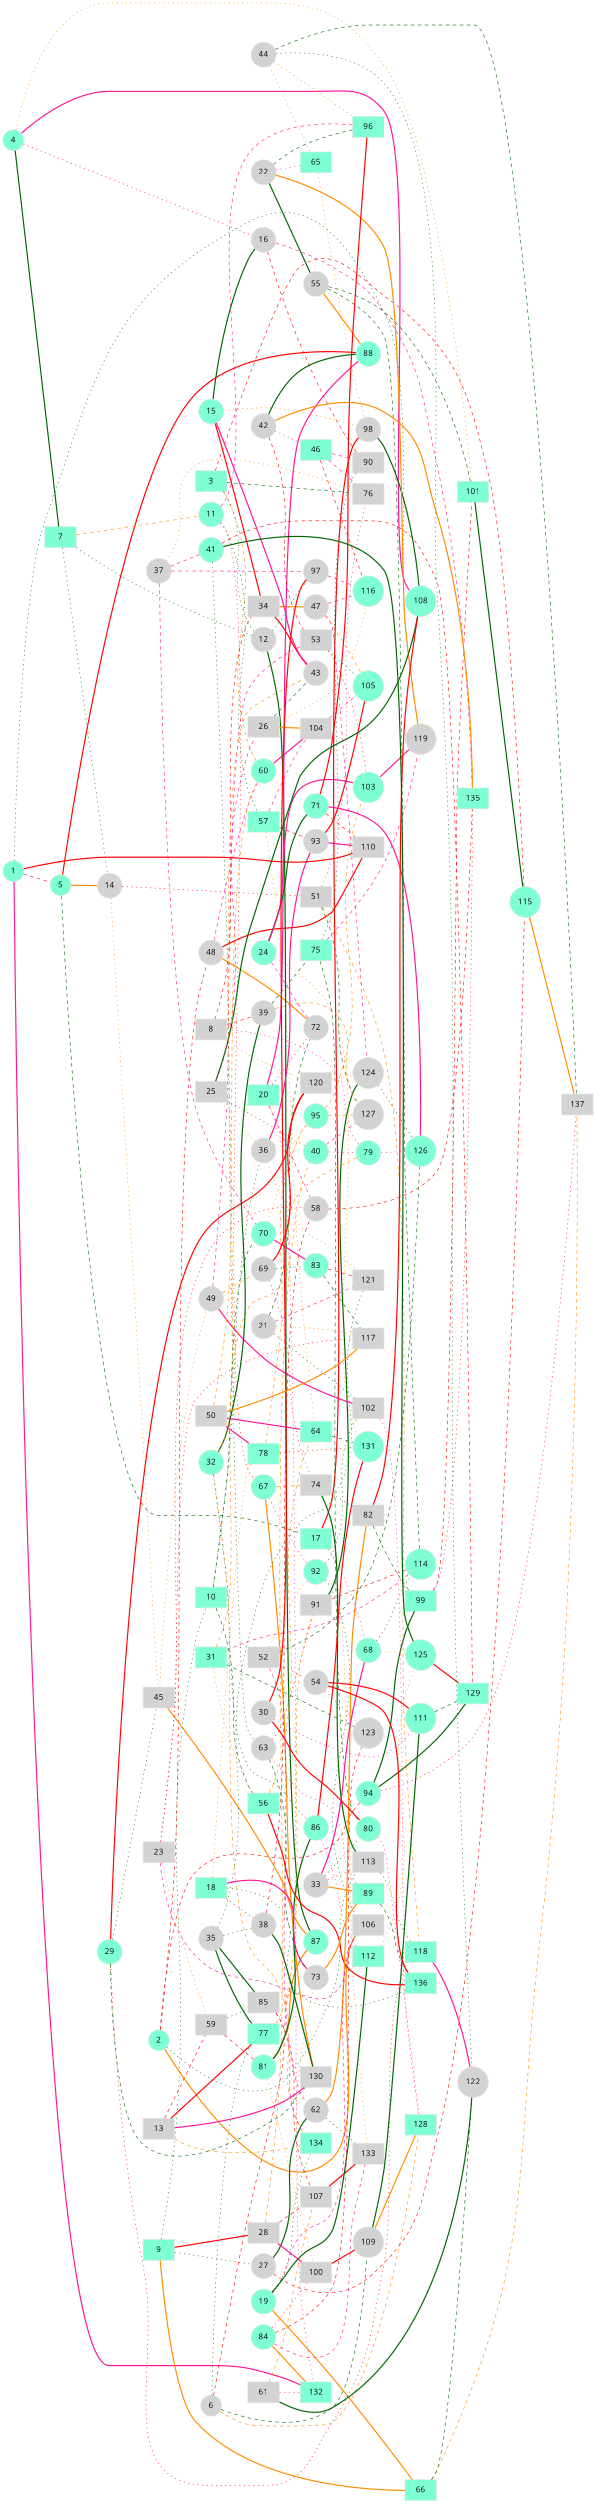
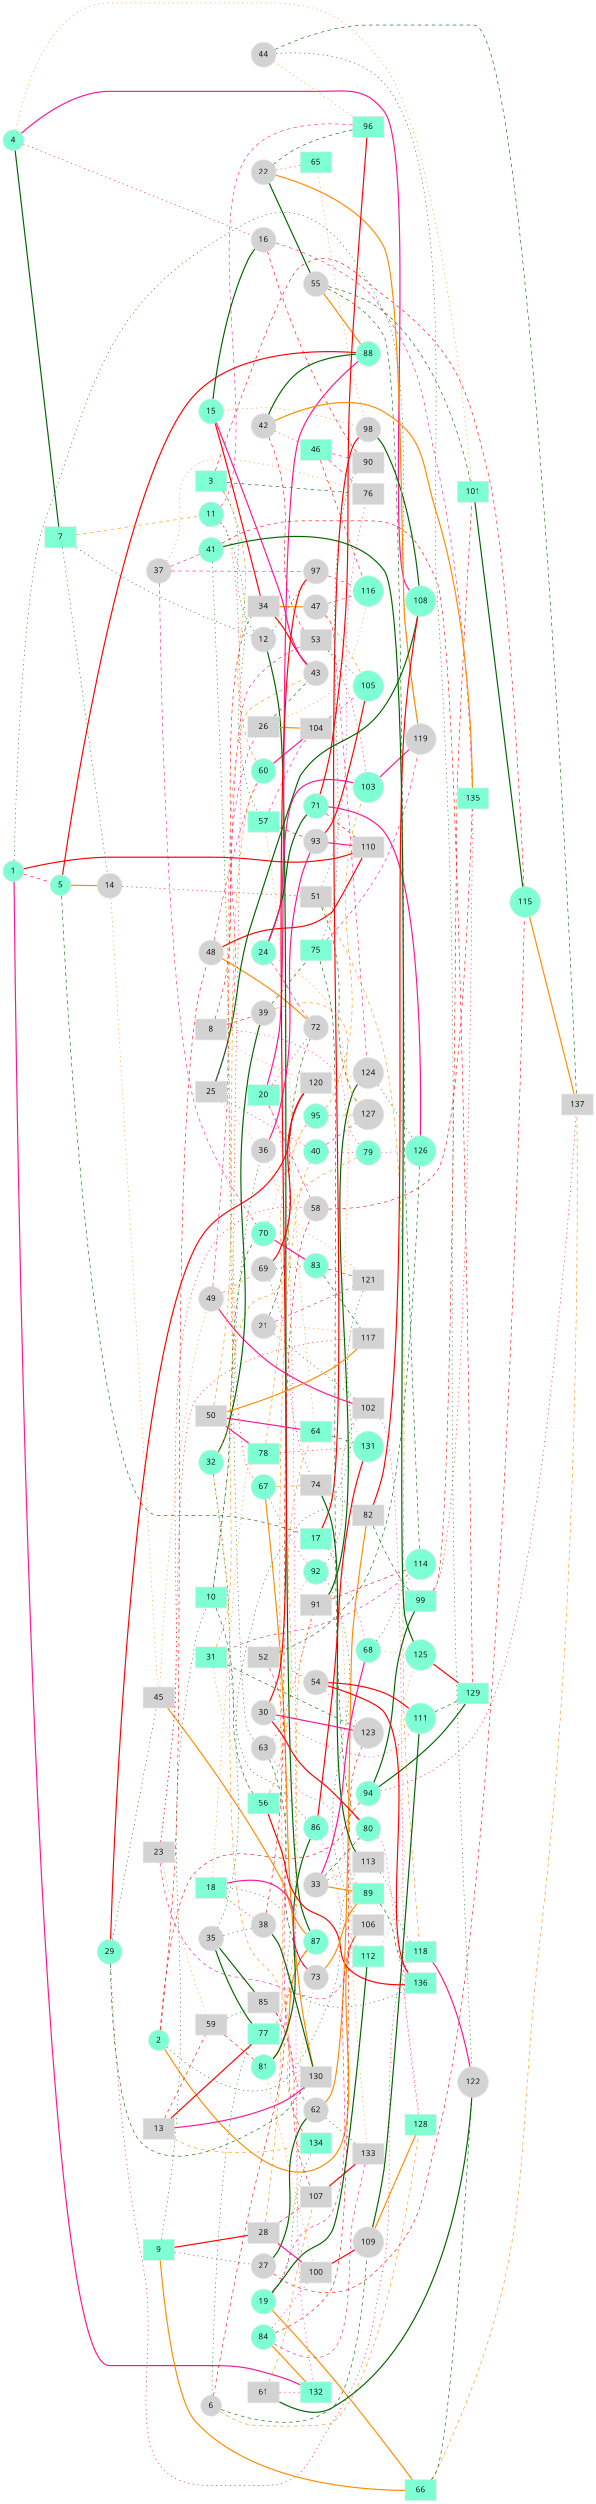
edge "44" -- "65": removed
edge "30" -- "123": added
edge "80" -- "33": style dotted -> dashed
